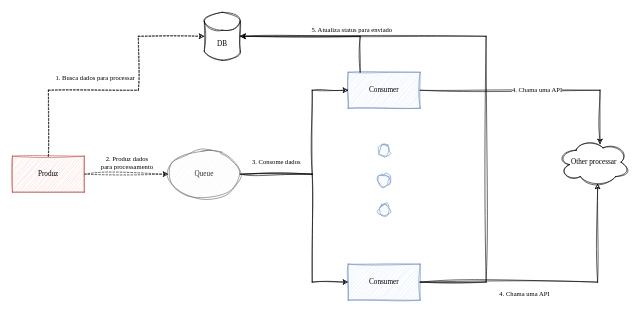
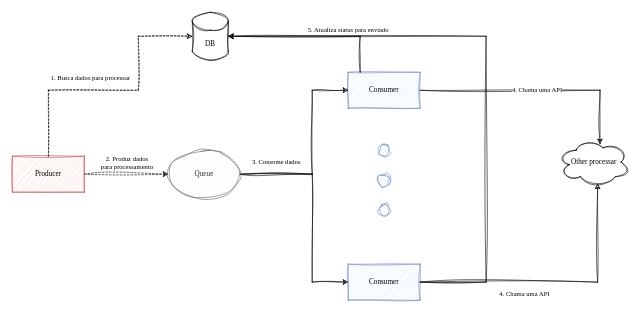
node "DB": moved (222, 36) -> (210, 36)
node "Produz": label "Produz" -> "Producer"
